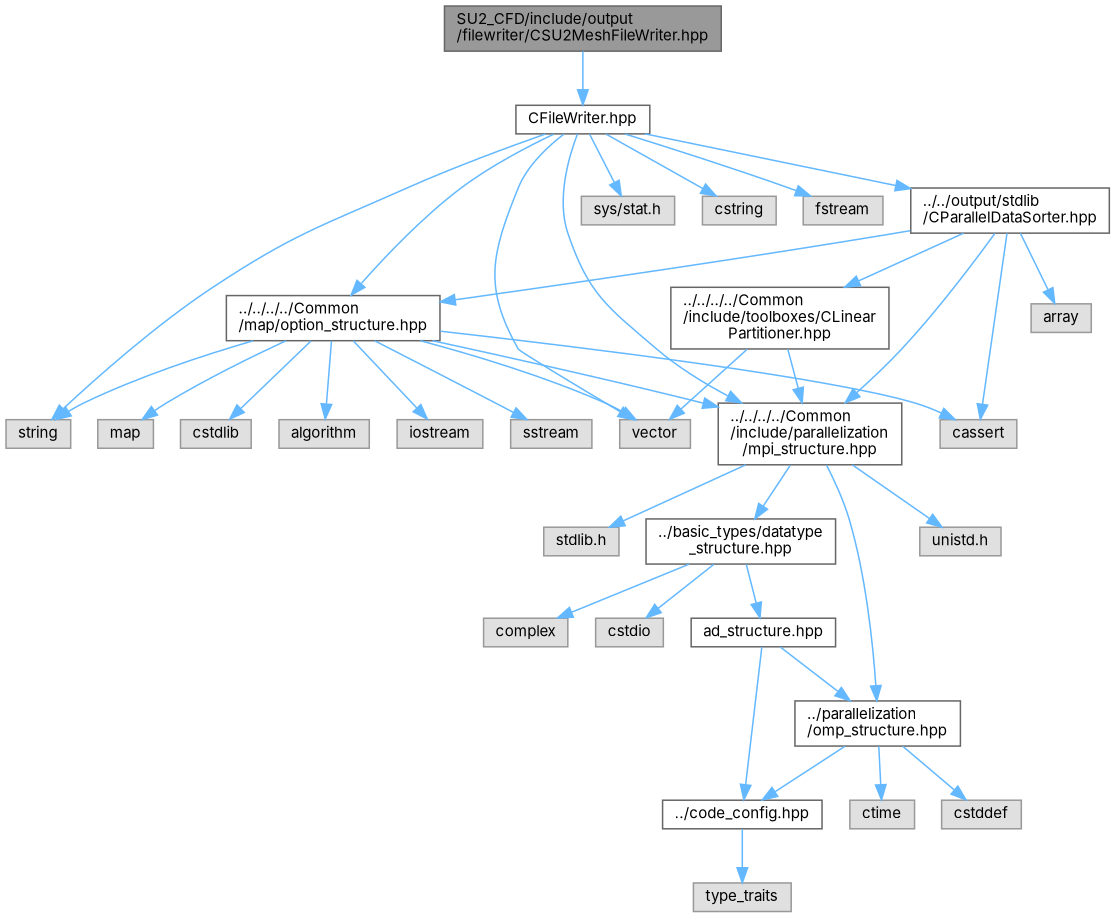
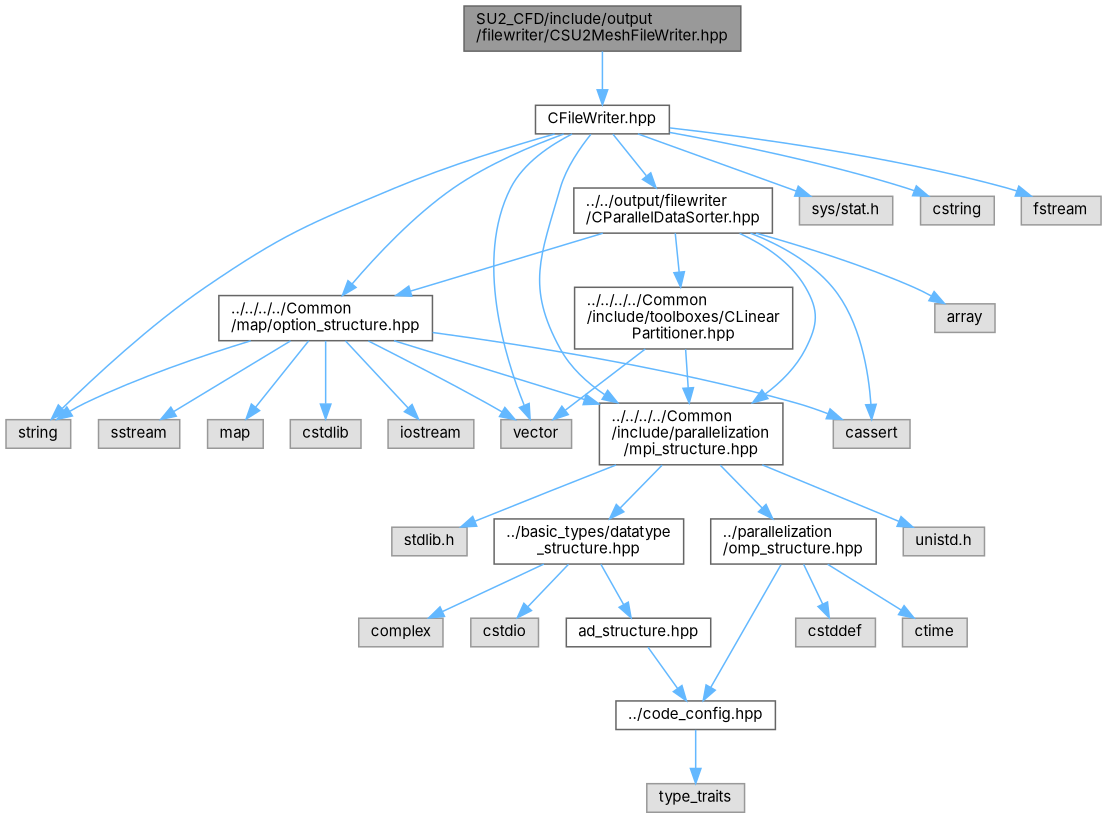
node "../../output/stdlib /CParallelDataSorter.hpp": label "../../output/stdlib /CParallelDataSorter.hpp" -> "../../output/filewriter /CParallelDataSorter.hpp"
node "algorithm": removed
edge "ad_structure.hpp" -> "../parallelization /omp_structure.hpp": removed
